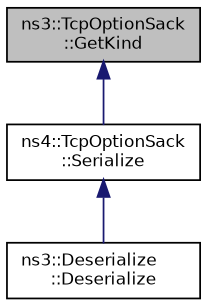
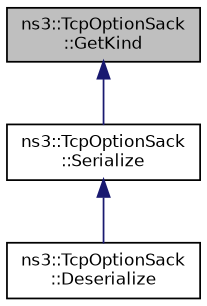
node "ns4::TcpOptionSack ::Serialize": label "ns4::TcpOptionSack ::Serialize" -> "ns3::TcpOptionSack ::Serialize"
node "ns3::Deserialize ::Deserialize": label "ns3::Deserialize ::Deserialize" -> "ns3::TcpOptionSack ::Deserialize"
